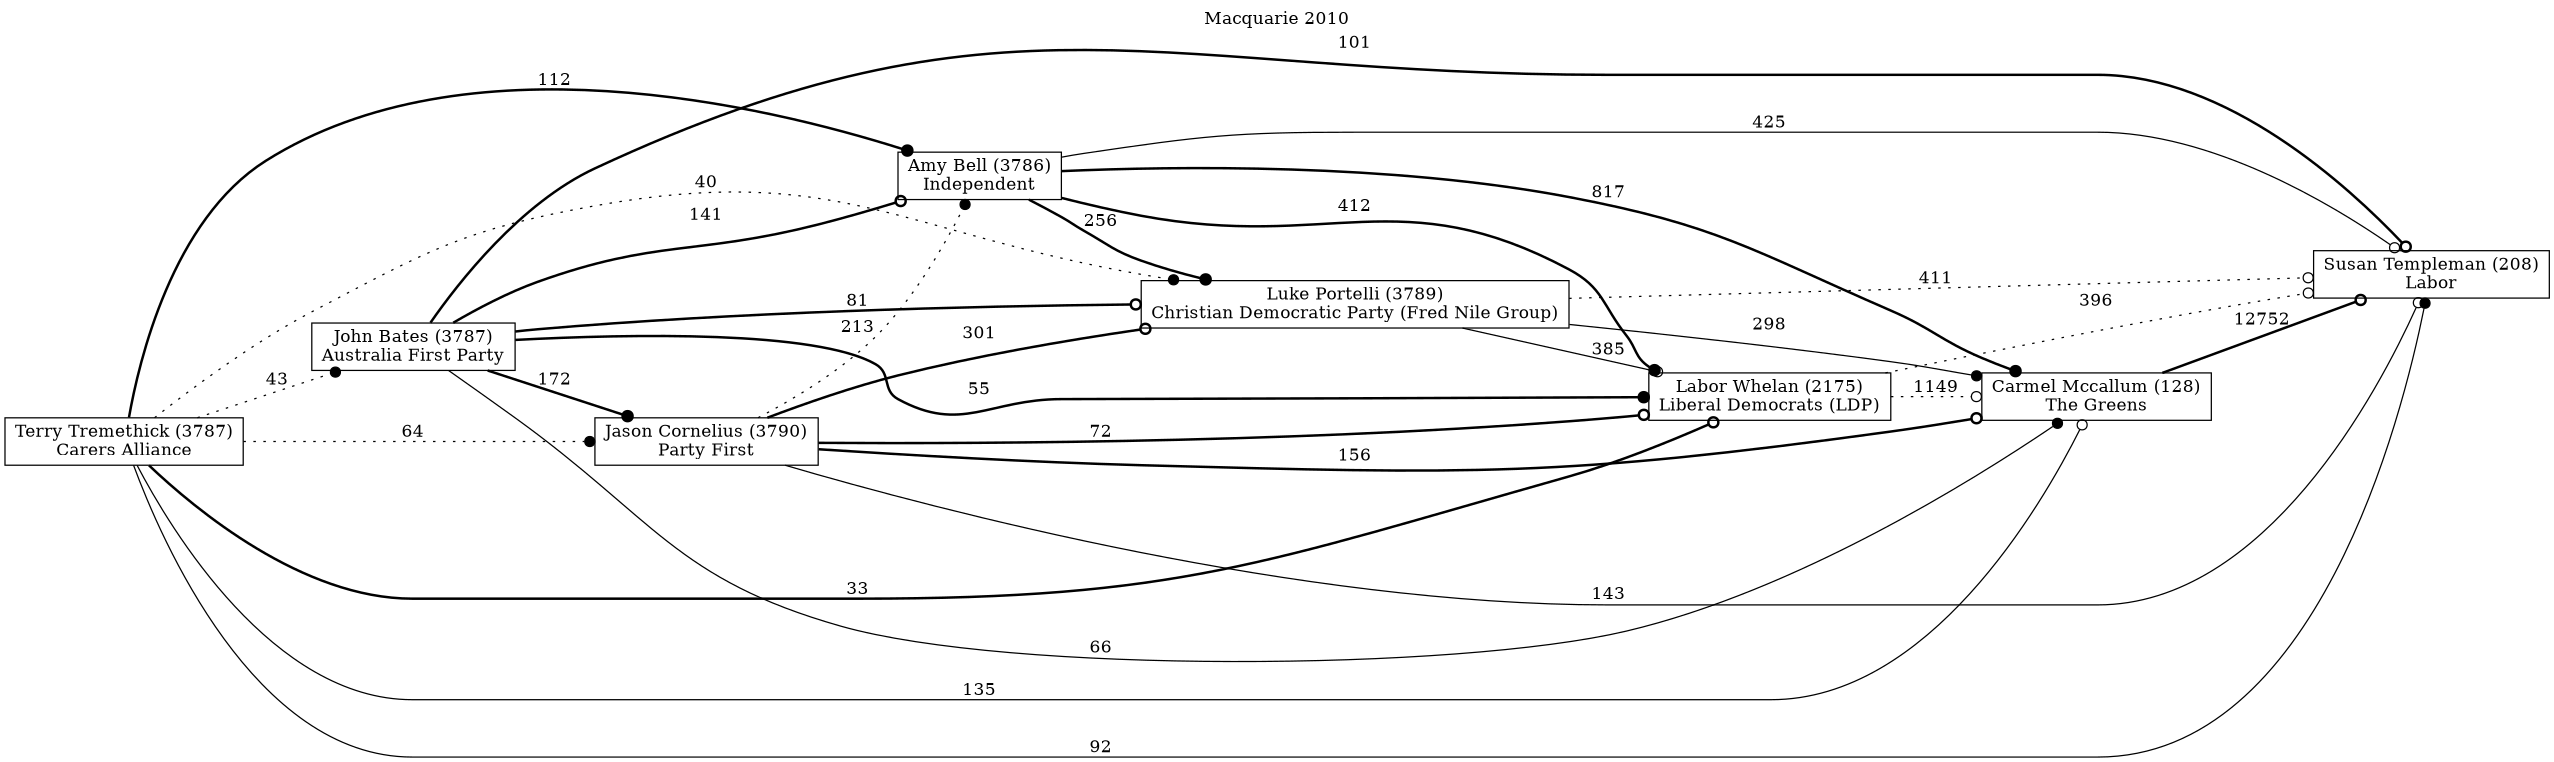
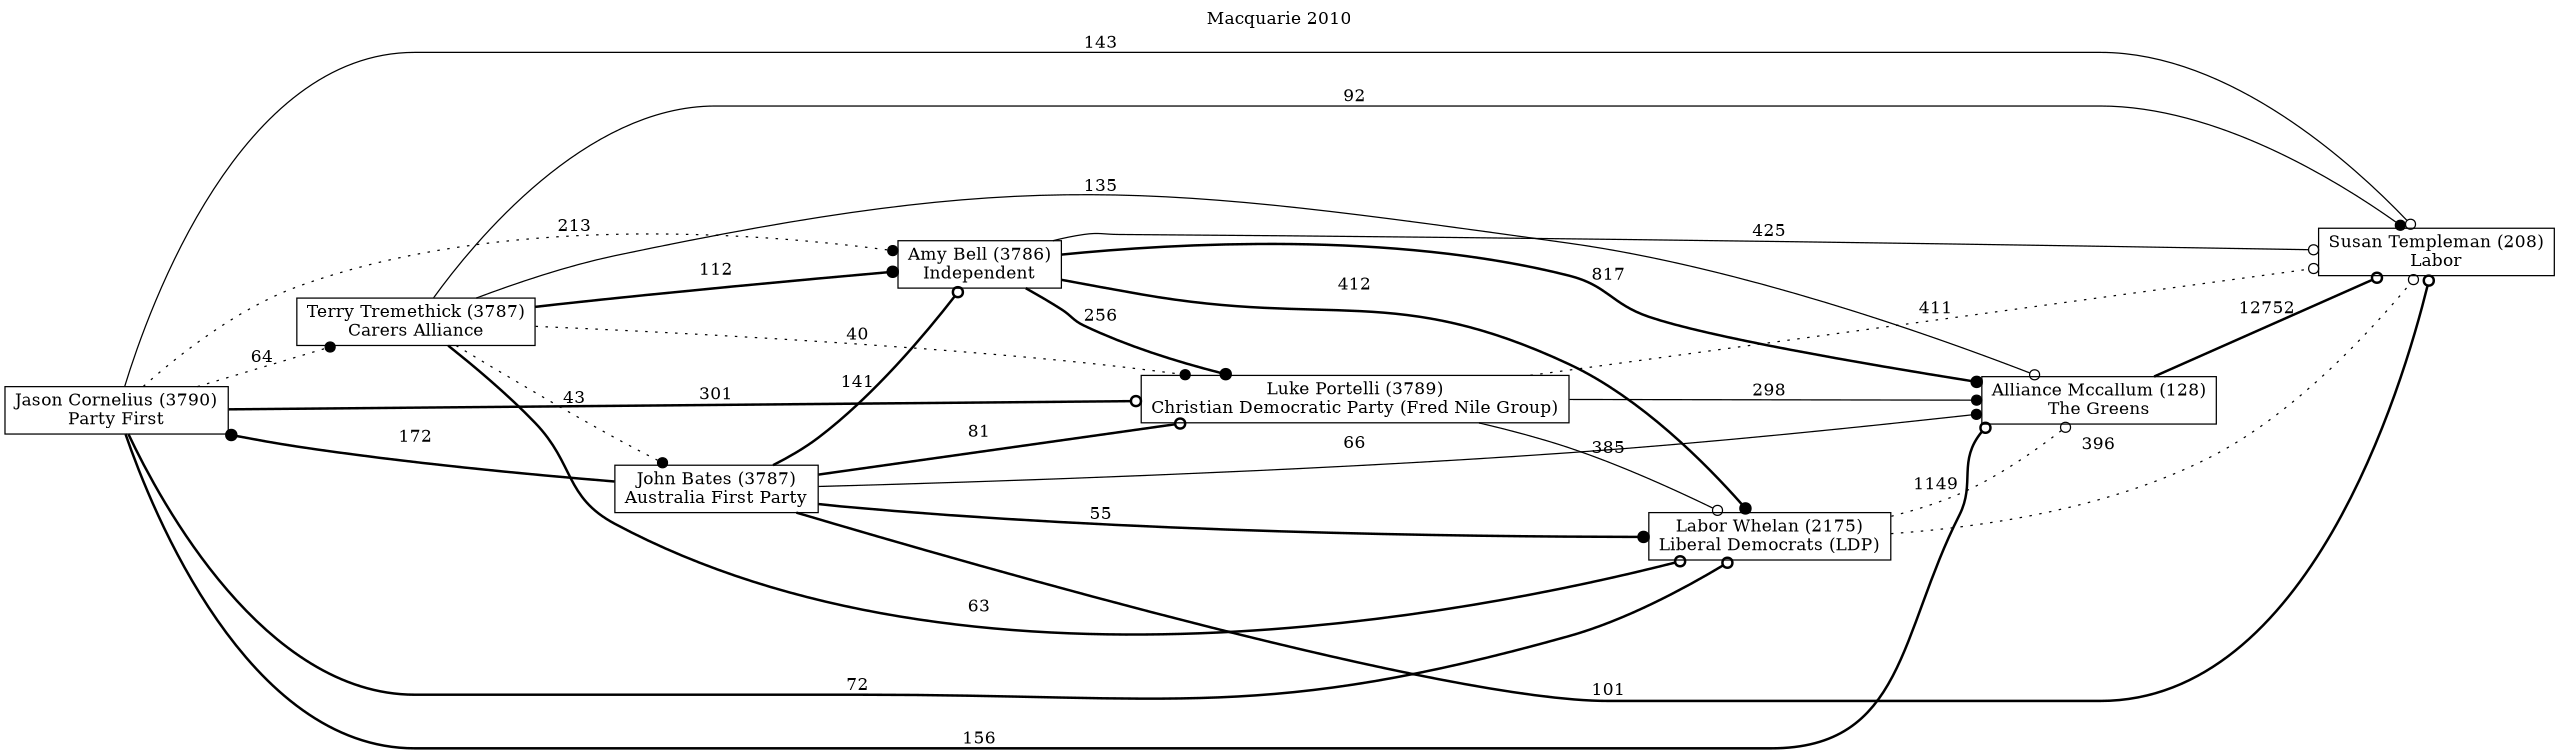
node "Carmel Mccallum (128) The Greens": label "Carmel Mccallum (128) The Greens" -> "Alliance Mccallum (128) The Greens"
edge "Terry Tremethick (3787) Carers Alliance" -> "Jason Cornelius (3790) Party First": reversed
edge "Terry Tremethick (3787) Carers Alliance" -> "Labor Whelan (2175) Liberal Democrats (LDP)": label "33" -> "63"
